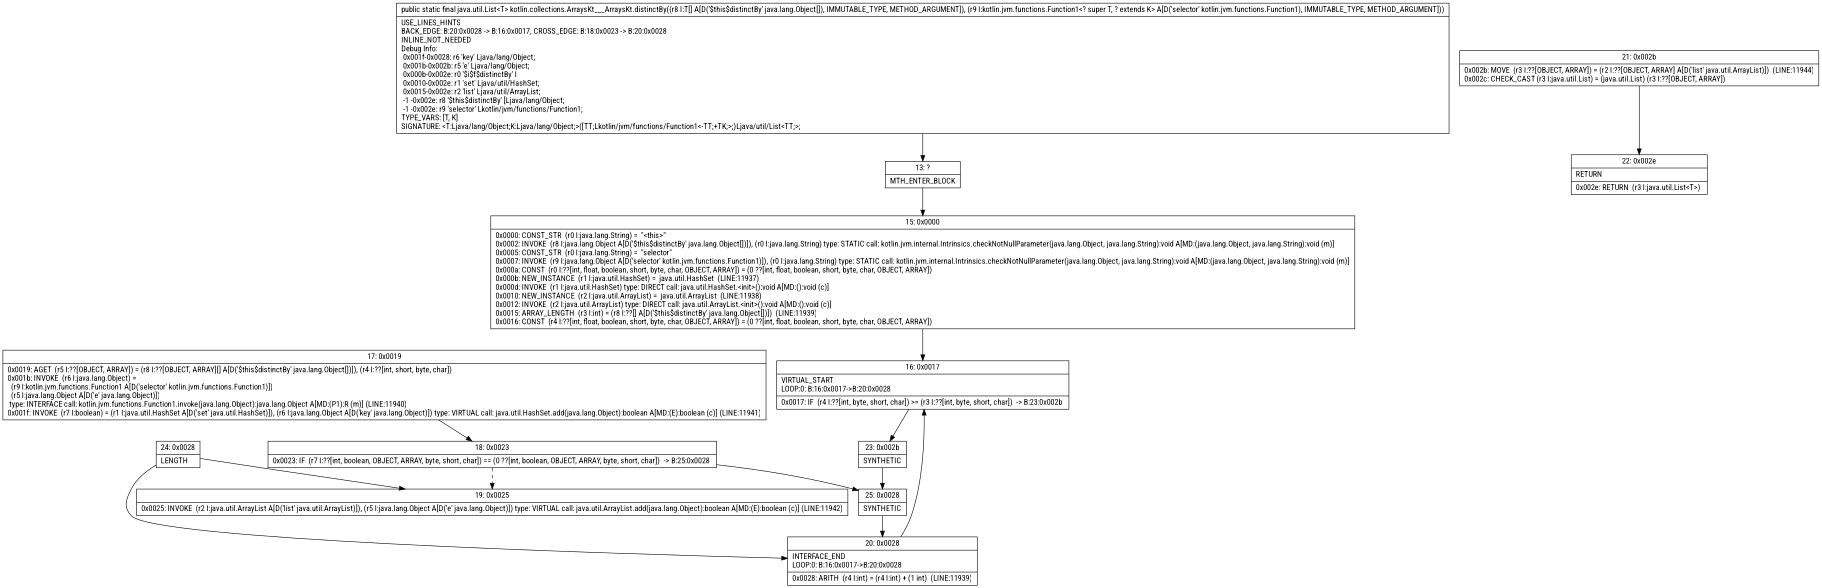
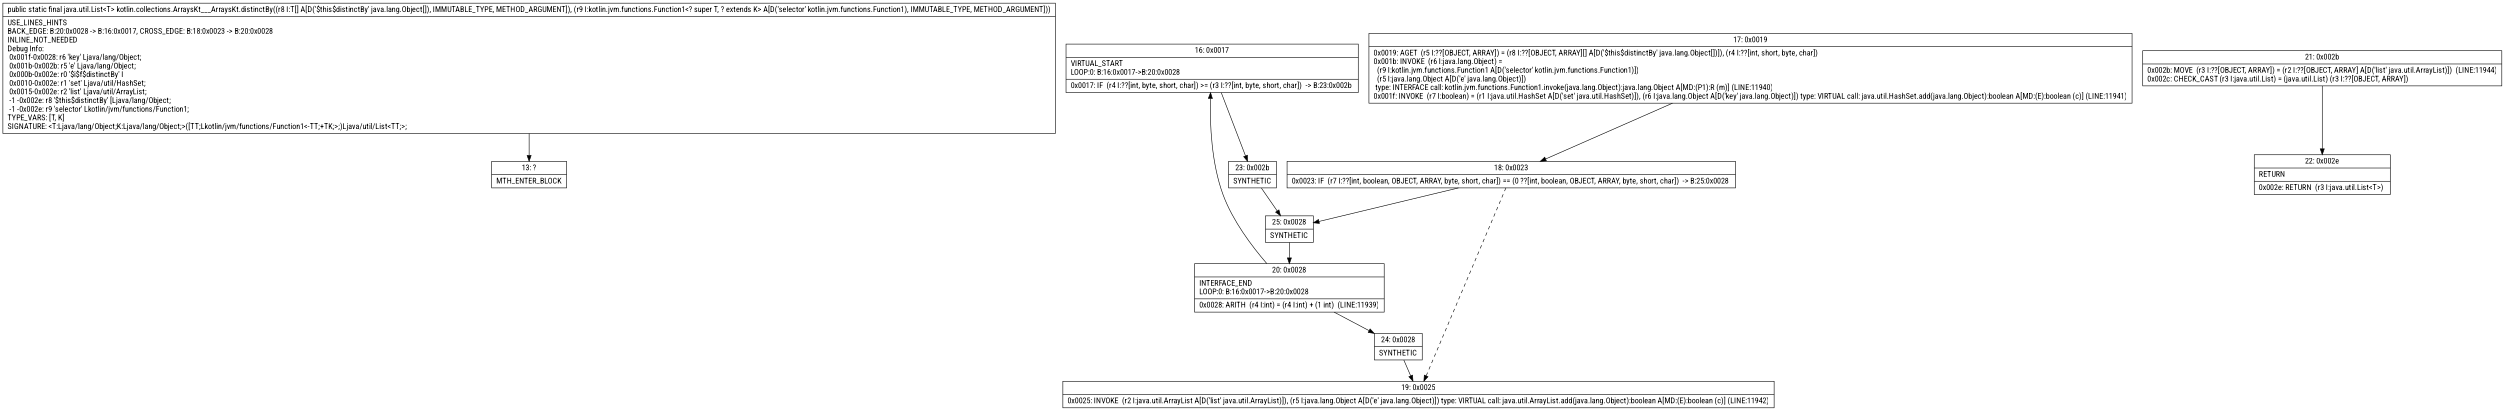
node "15: 0x0000": removed
node "24: 0x0028": text "LENGTH" -> "SYNTHETIC"
edge "24: 0x0028" -> "20: 0x0028": reversed
